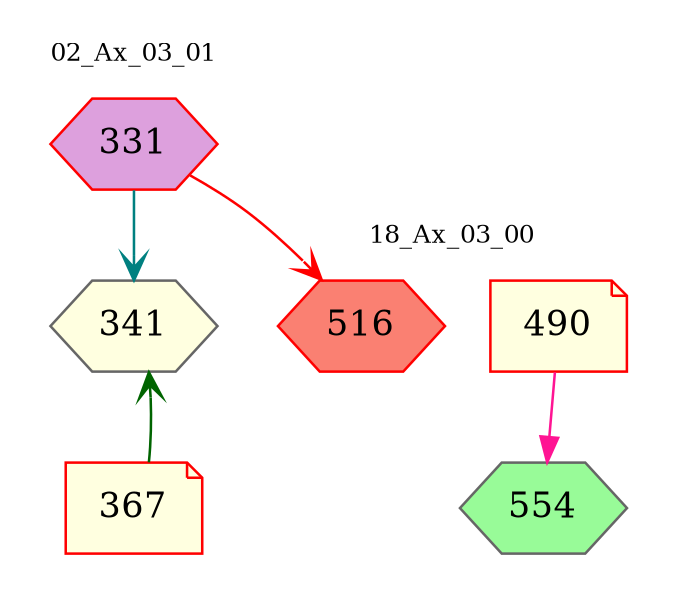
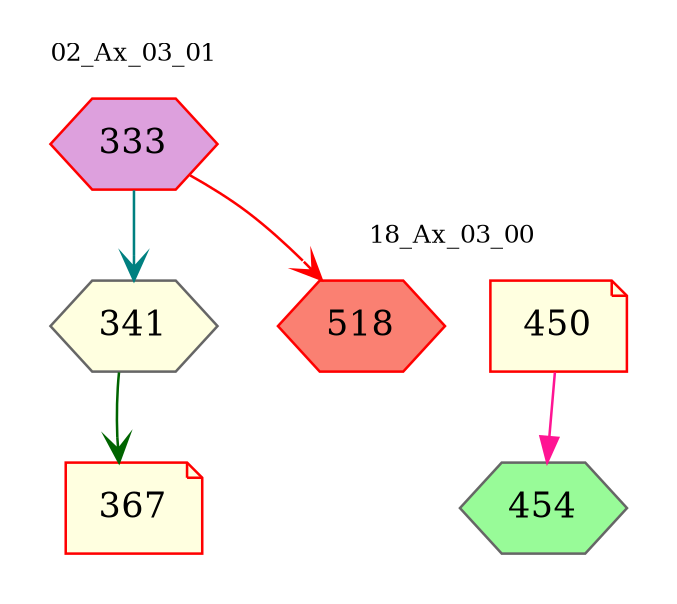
node "331": label "331" -> "333"
node "516": label "516" -> "518"
node "490": label "490" -> "450"
edge "367" -> "341": reversed
node "554": label "554" -> "454"
